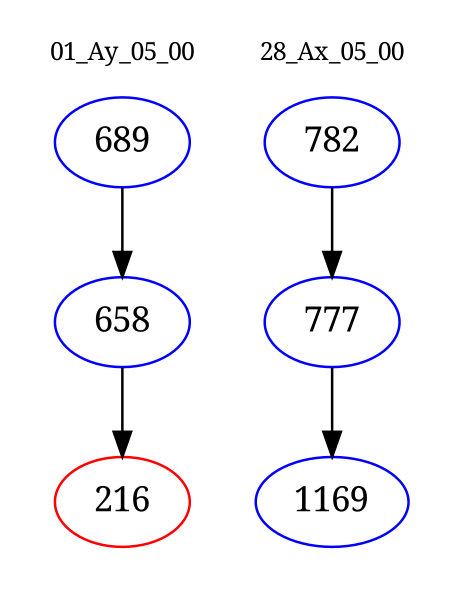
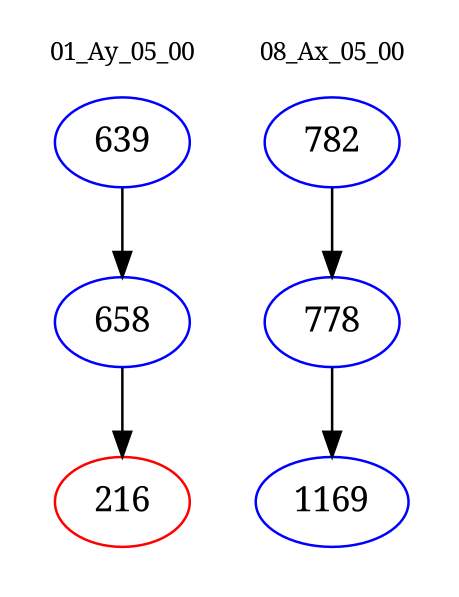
cluster "28_Ax_05_00": label "28_Ax_05_00" -> "08_Ax_05_00"
node "689": label "689" -> "639"
node "777": label "777" -> "778"
